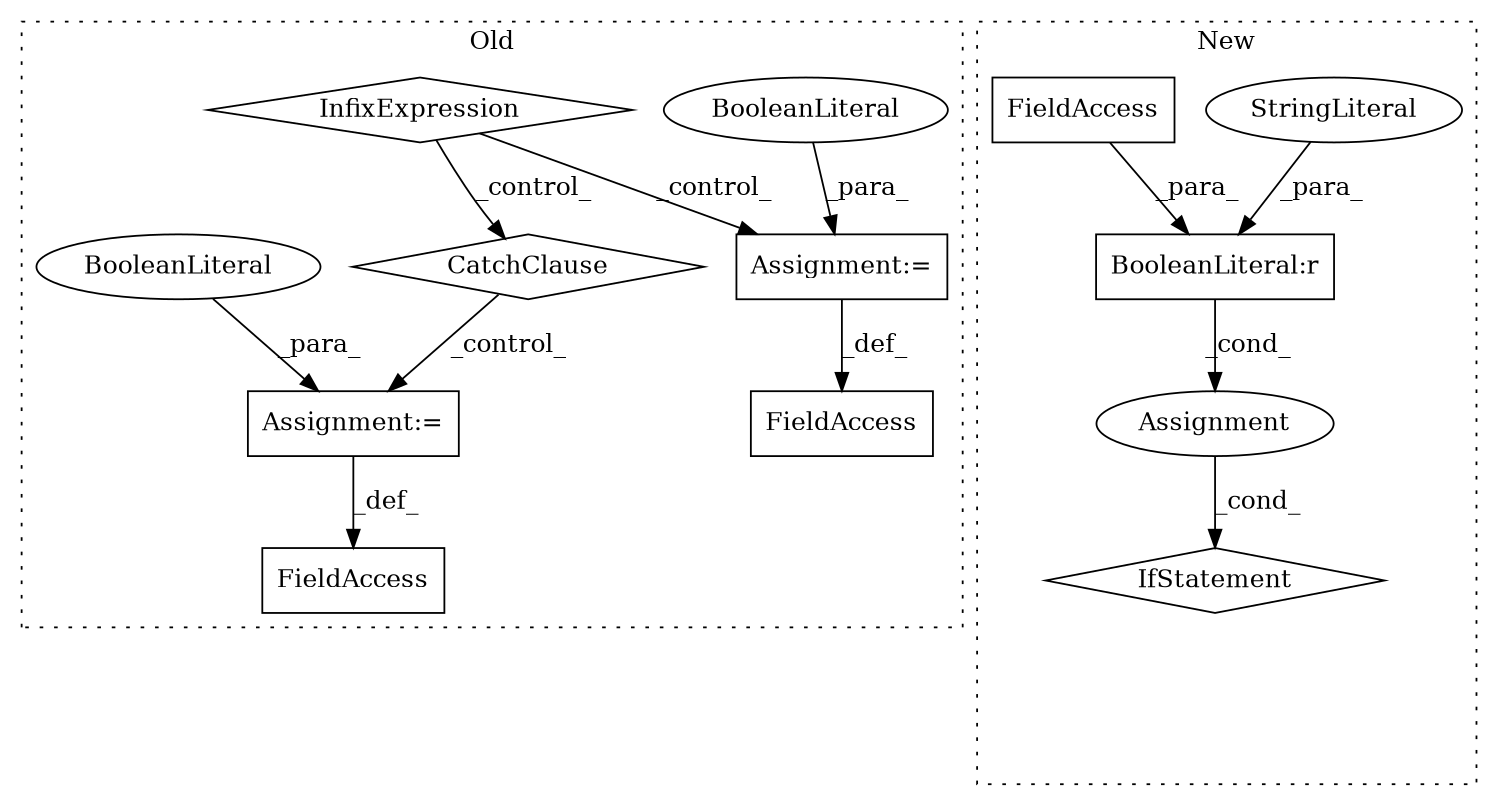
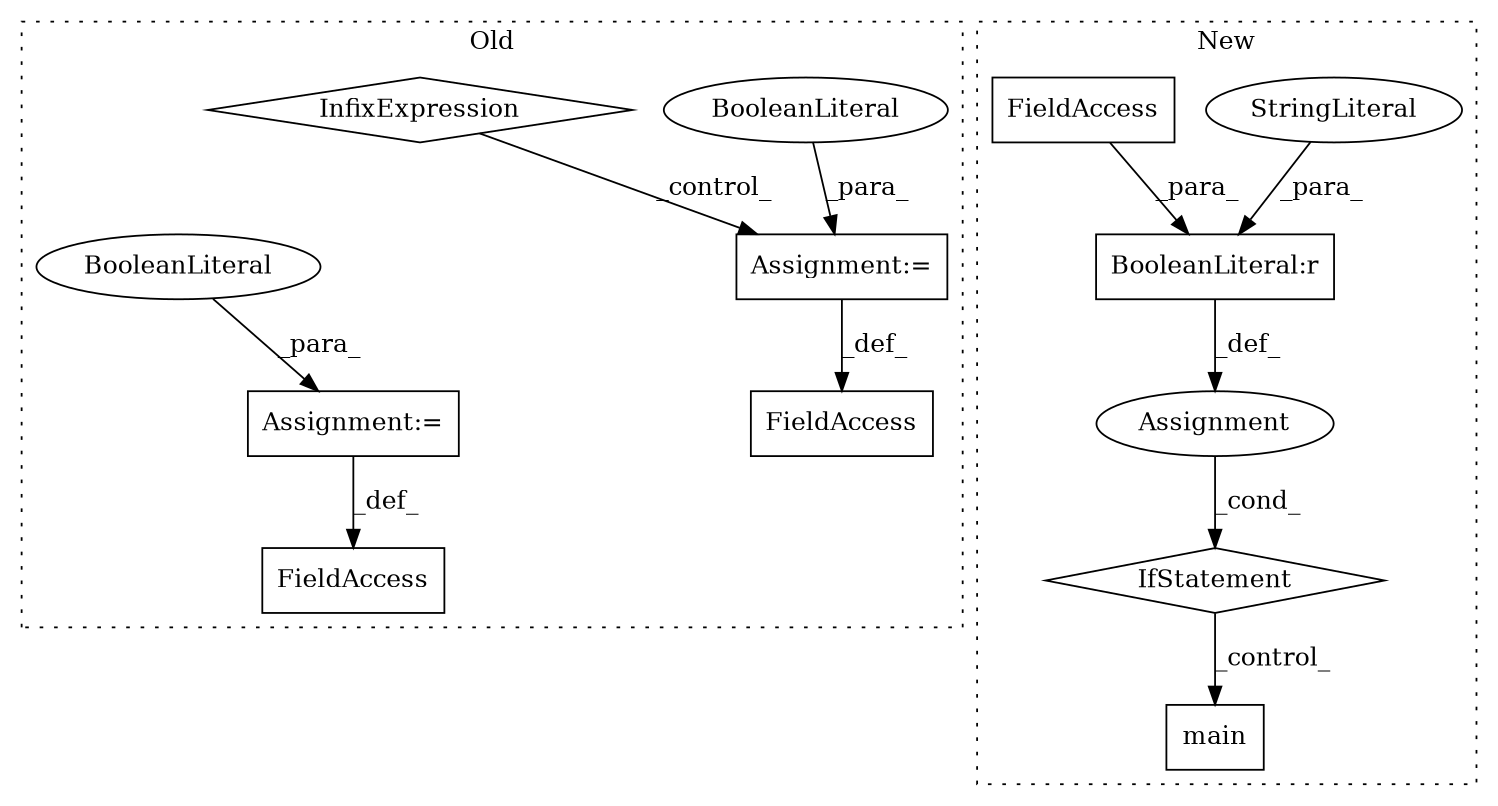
node "CatchClause": removed
edge "BooleanLiteral:r" -> "Assignment": label "_cond_" -> "_def_"
node "main": added
